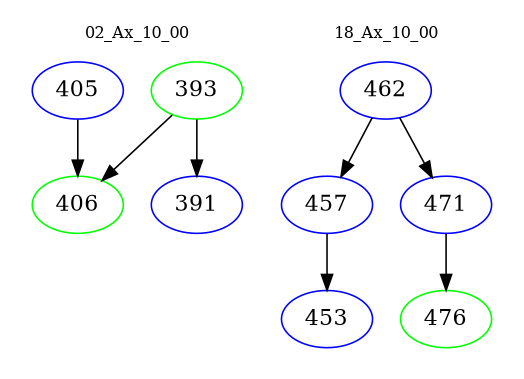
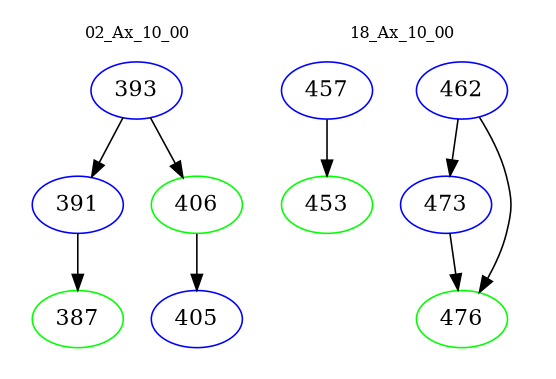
node "393": color green -> blue
edge "405" -> "406": reversed
edge "462" -> "457": now "462" -> "476"
node "471": label "471" -> "473"
node "387": added
node "453": color blue -> green
